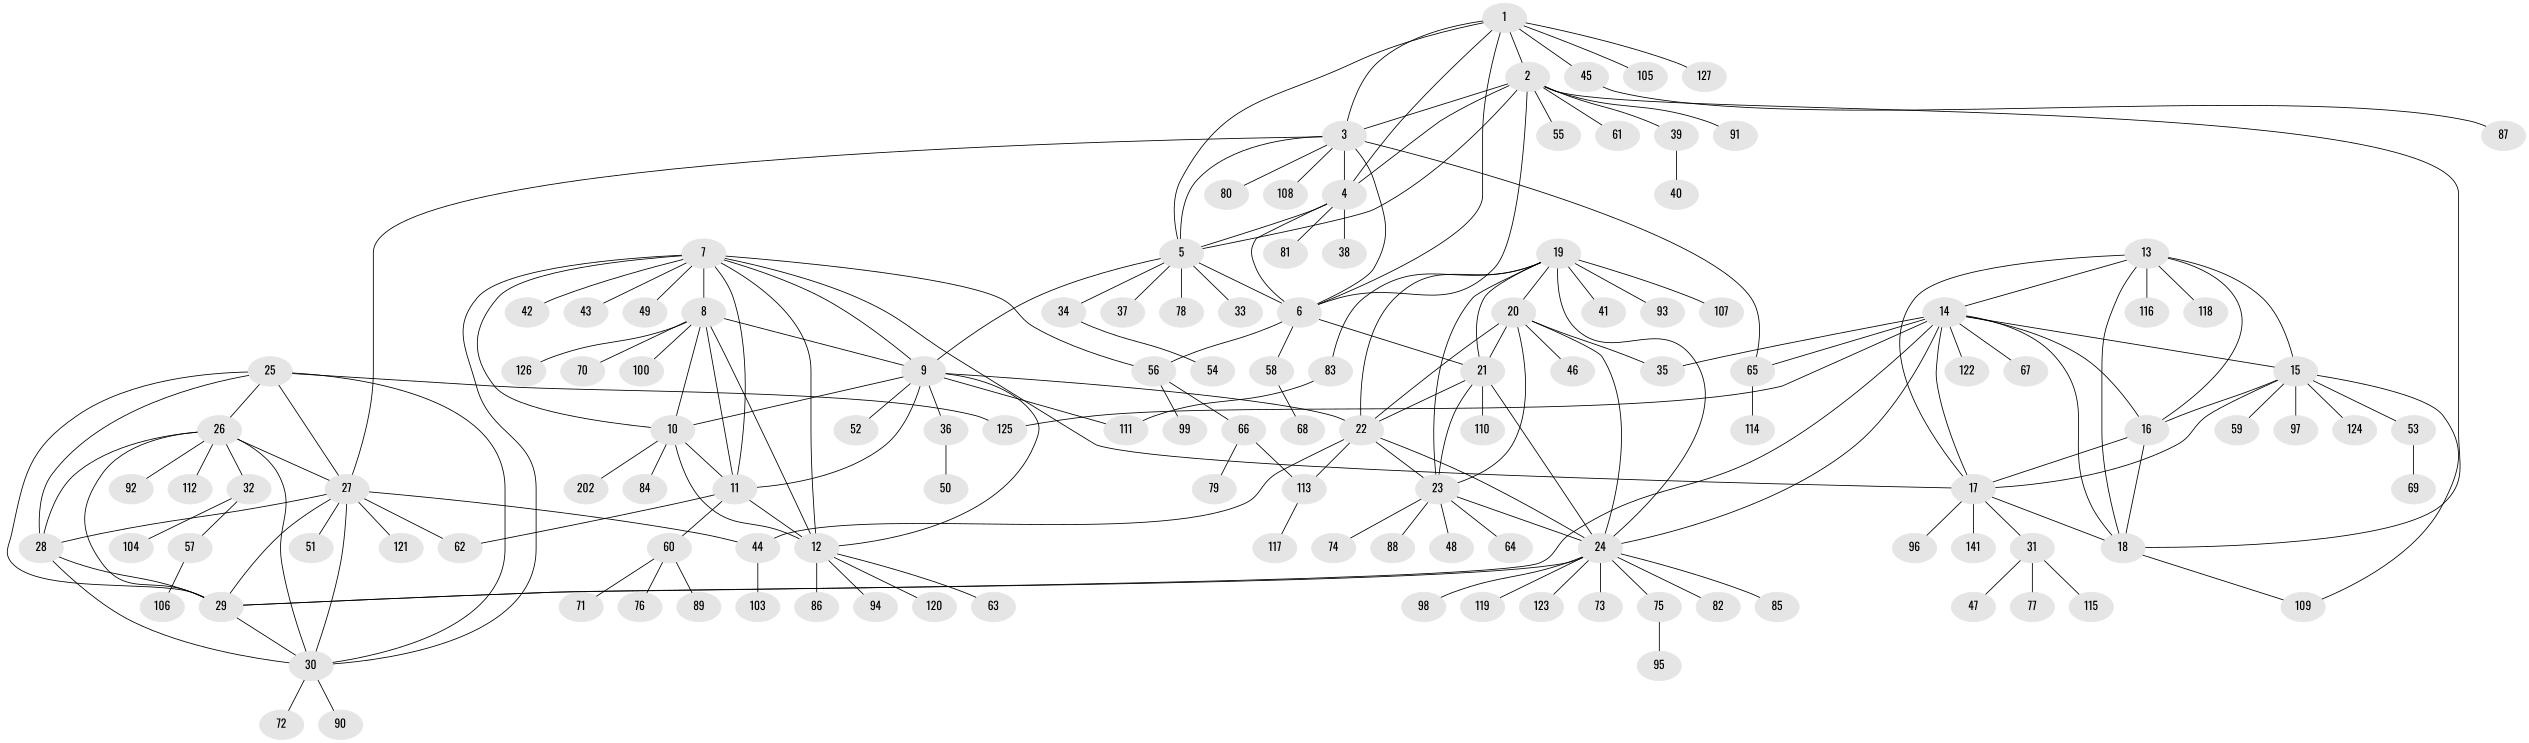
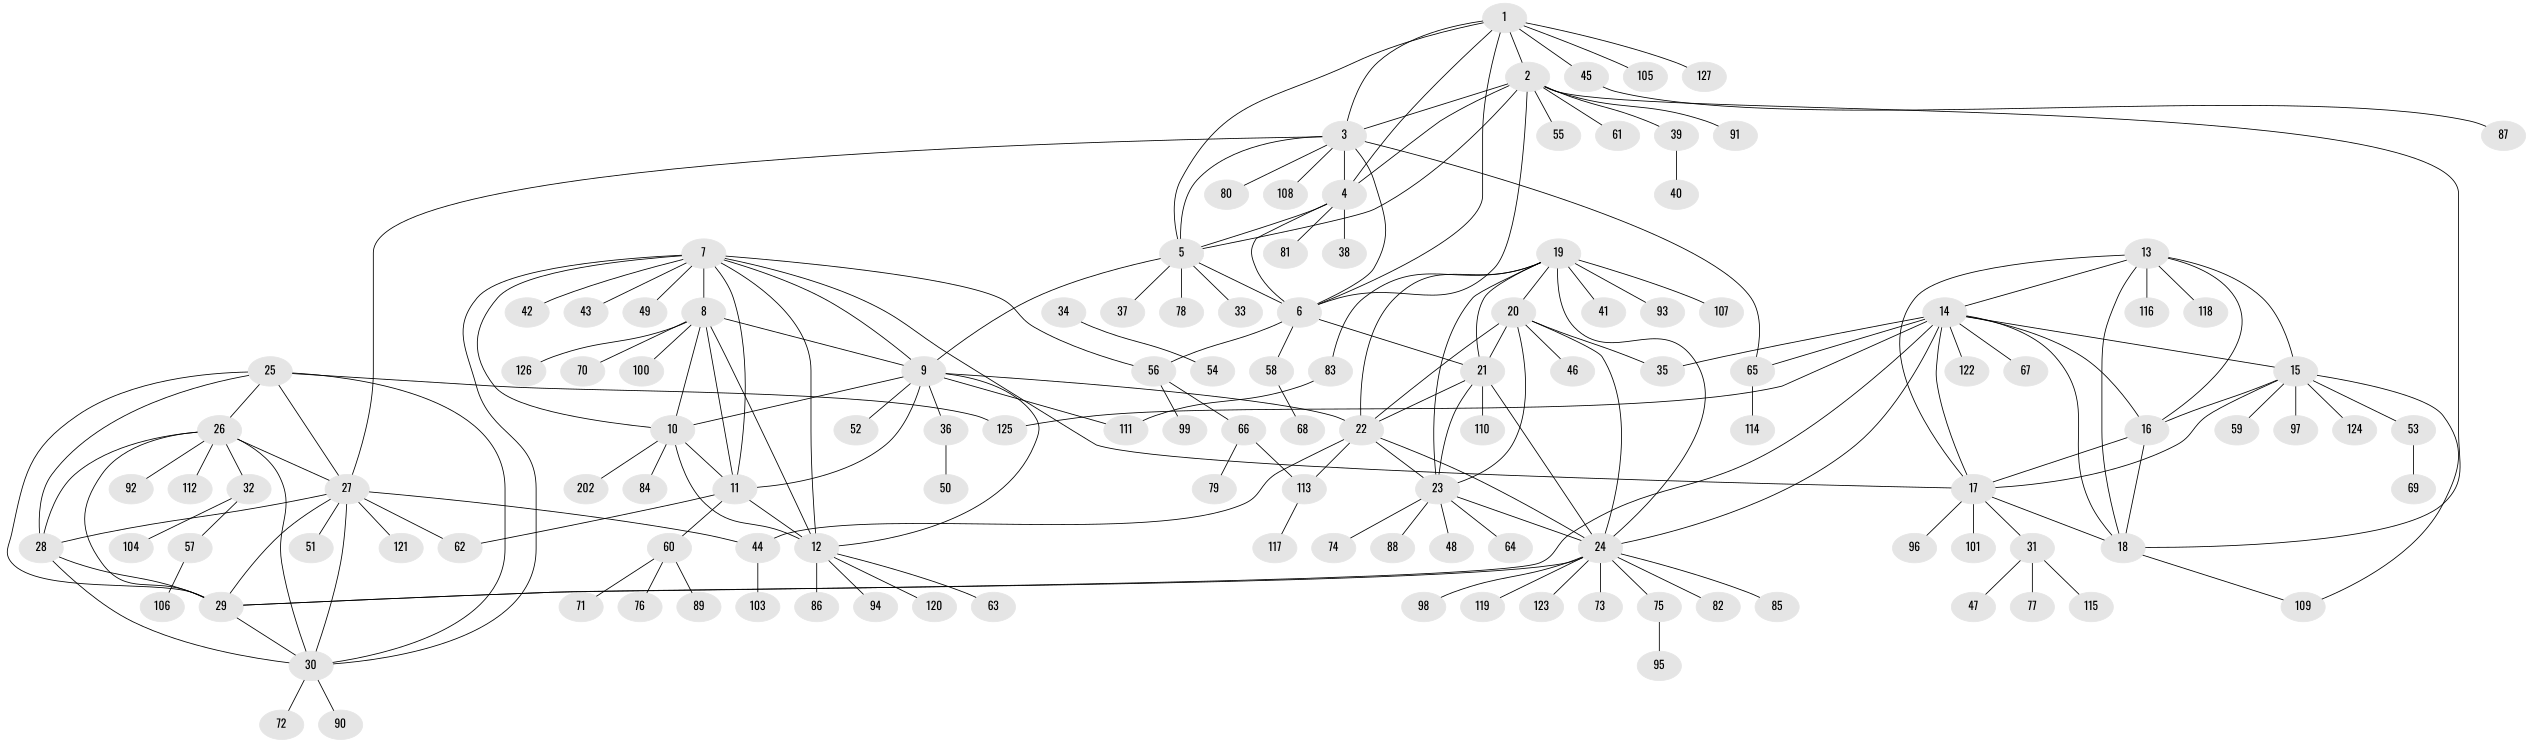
edge "5" -- "34": removed
node "141": label "141" -> "101"
